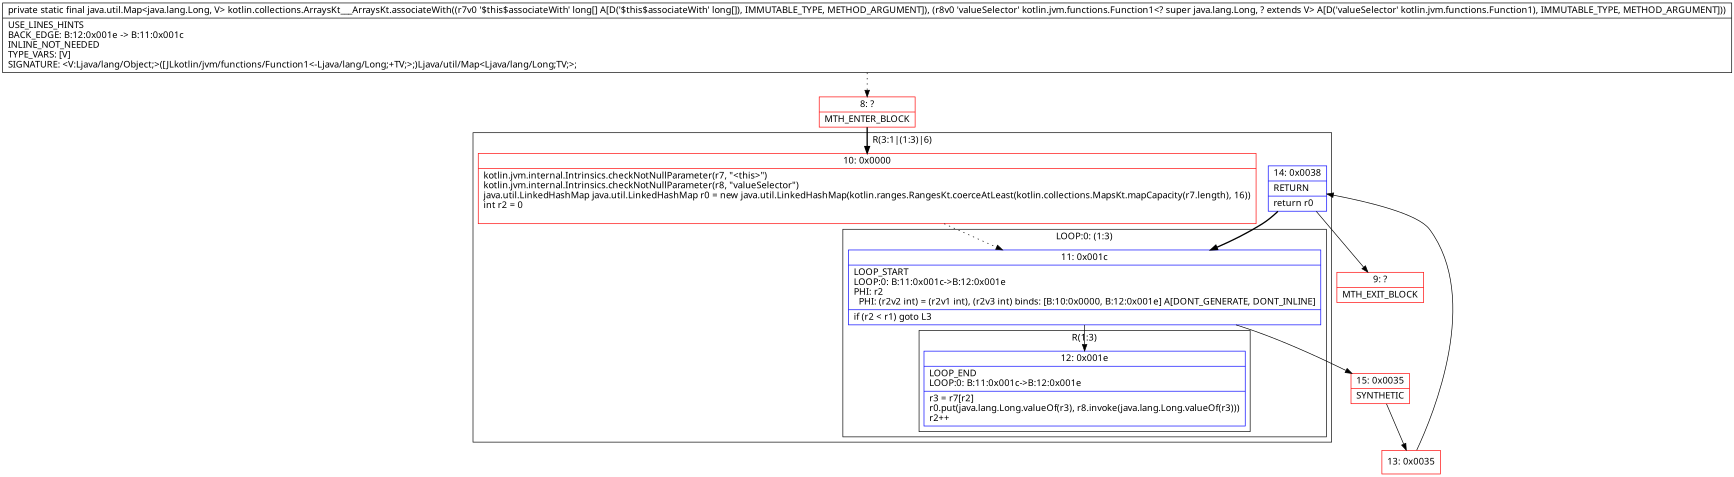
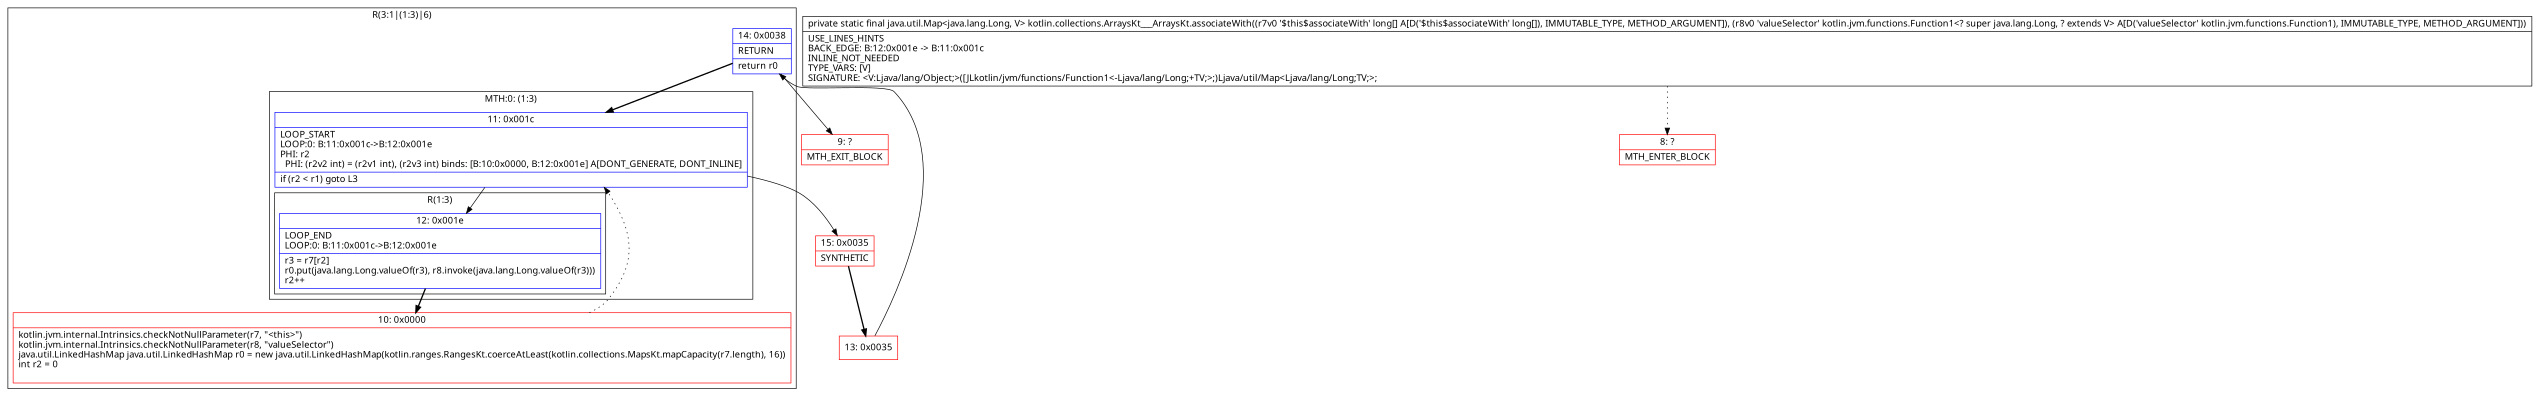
edge "8: ?" -> "10: 0x0000": now "12: 0x001e" -> "10: 0x0000"
cluster "LOOP:0: (1:3)": label "LOOP:0: (1:3)" -> "MTH:0: (1:3)"
edge "15: 0x0035" -> "13: 0x0035": style solid -> bold
